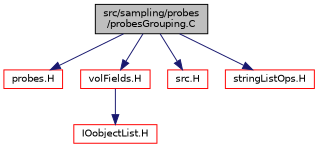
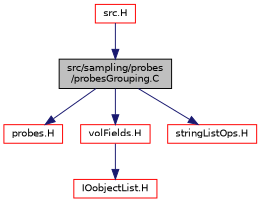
edge "src/sampling/probes /probesGrouping.C" -> "src.H": reversed
